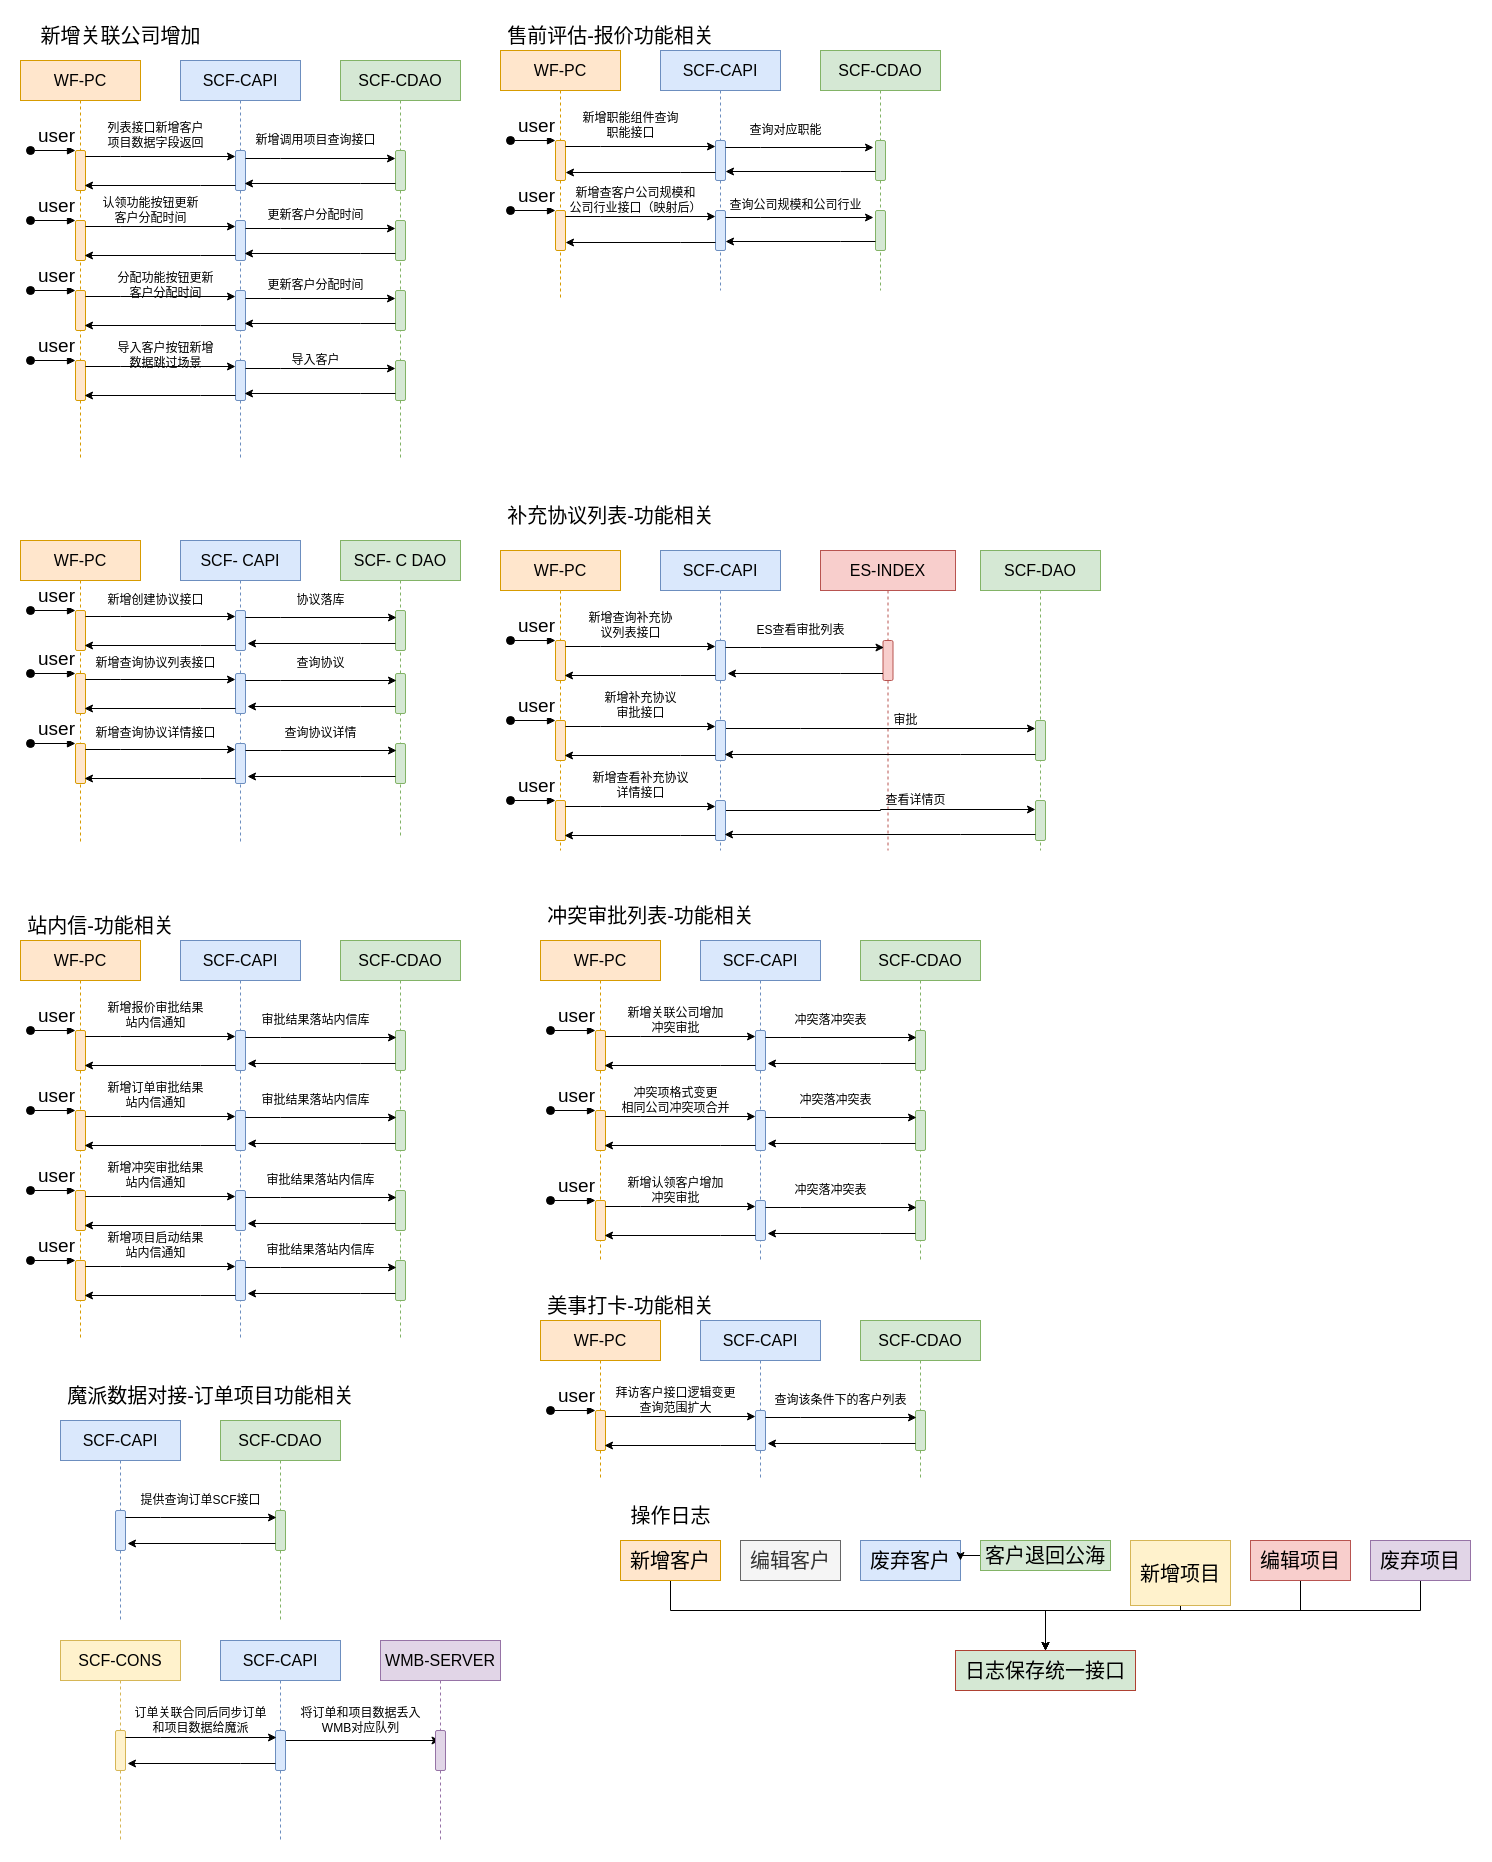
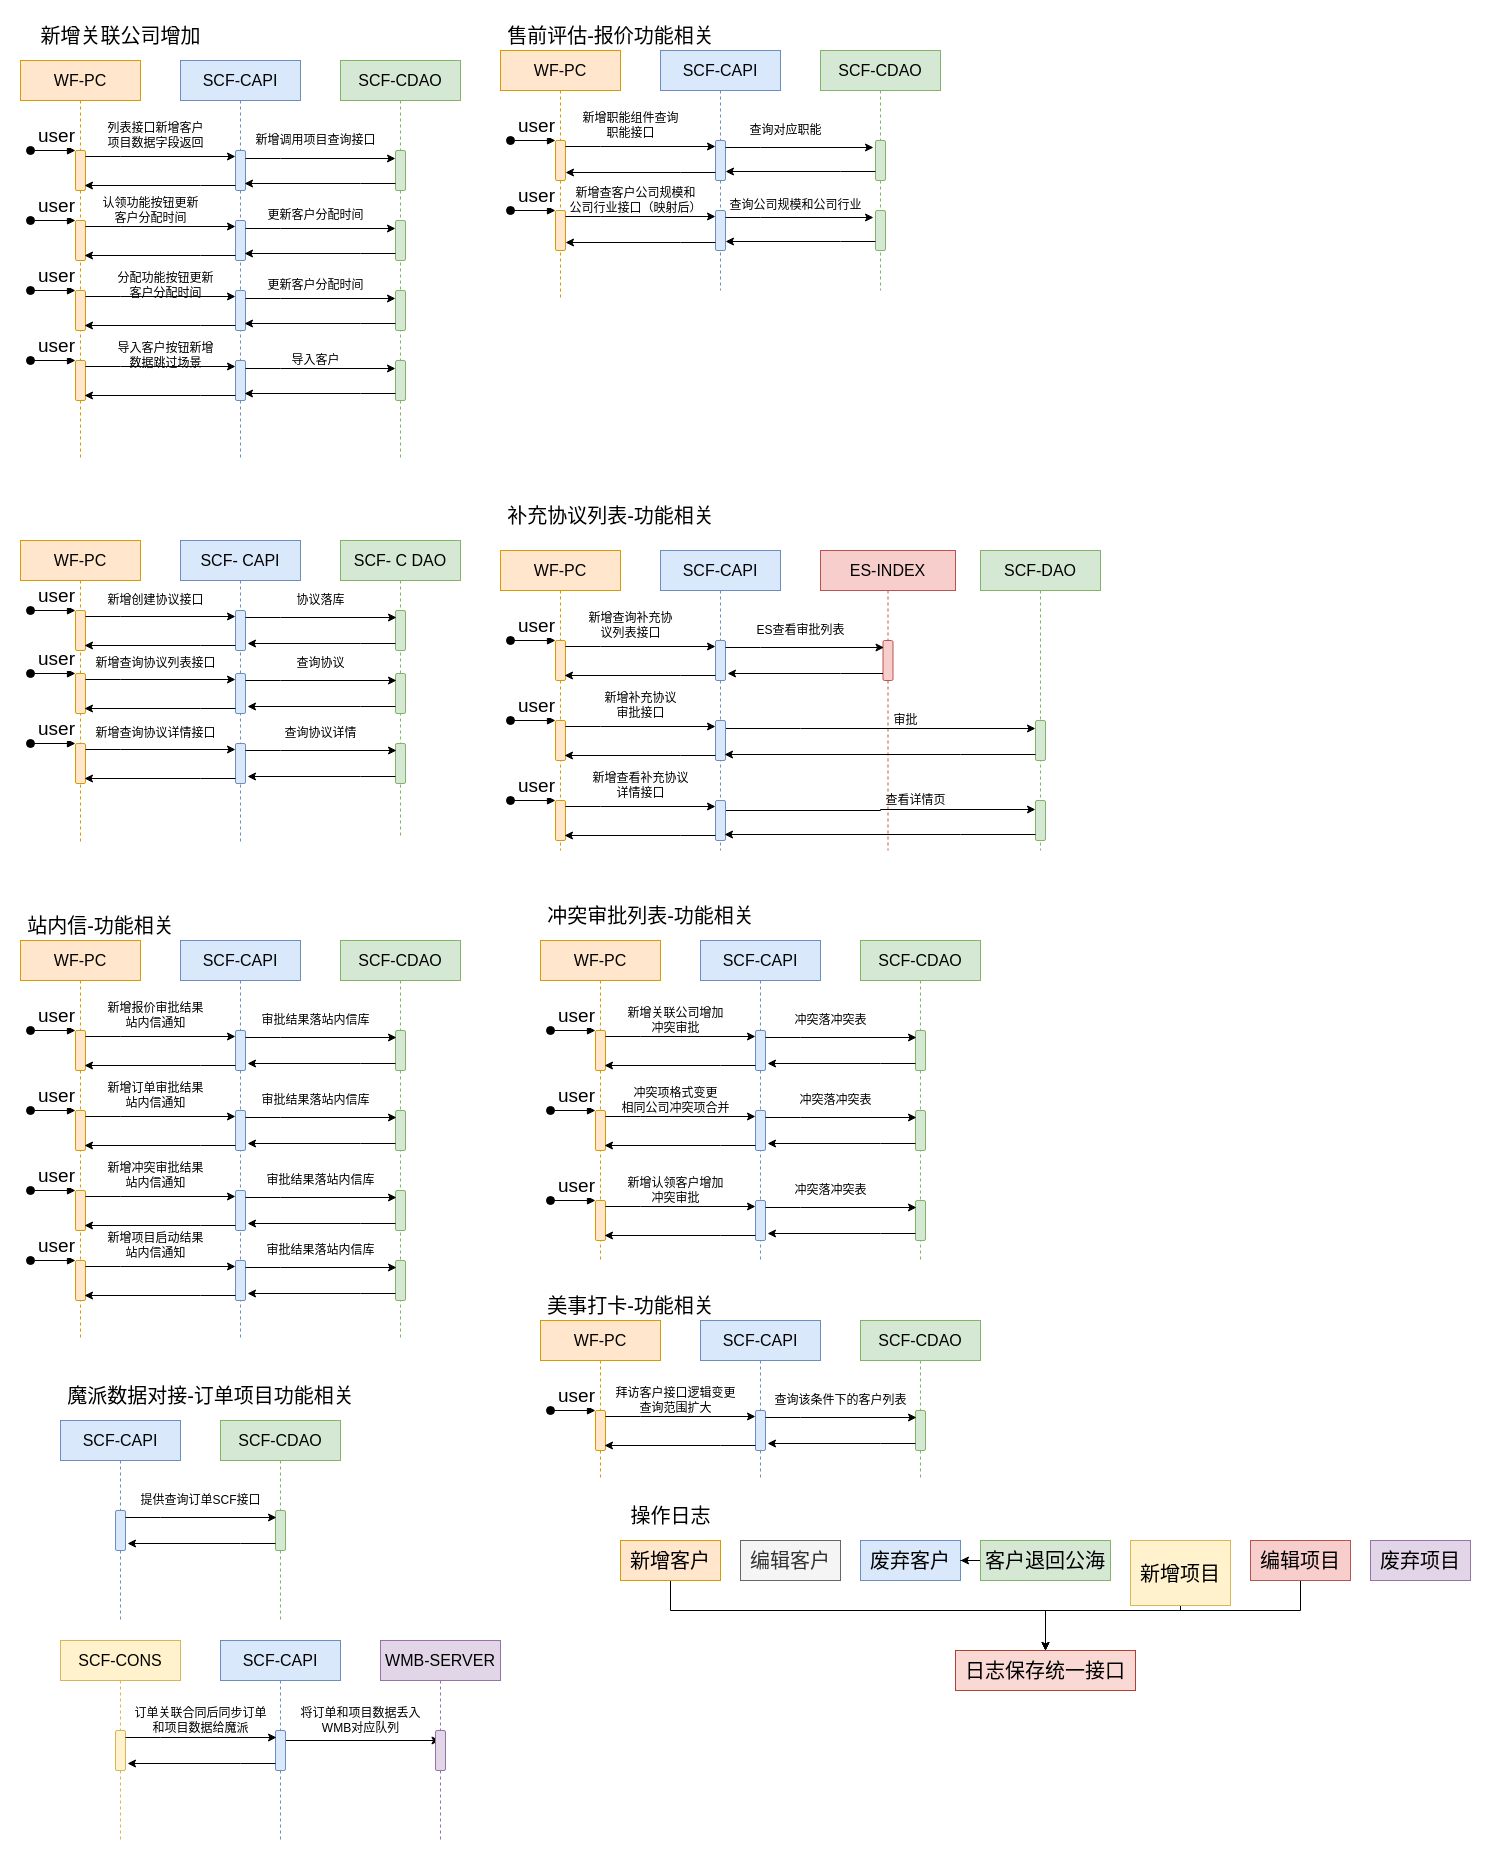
node "客户退回公海": size 130x30 -> 130x40
edge "废弃项目" -> "日志保存统一接口": removed
node "日志保存统一接口": fillcolor #d5e8d4 -> #fad9d5
